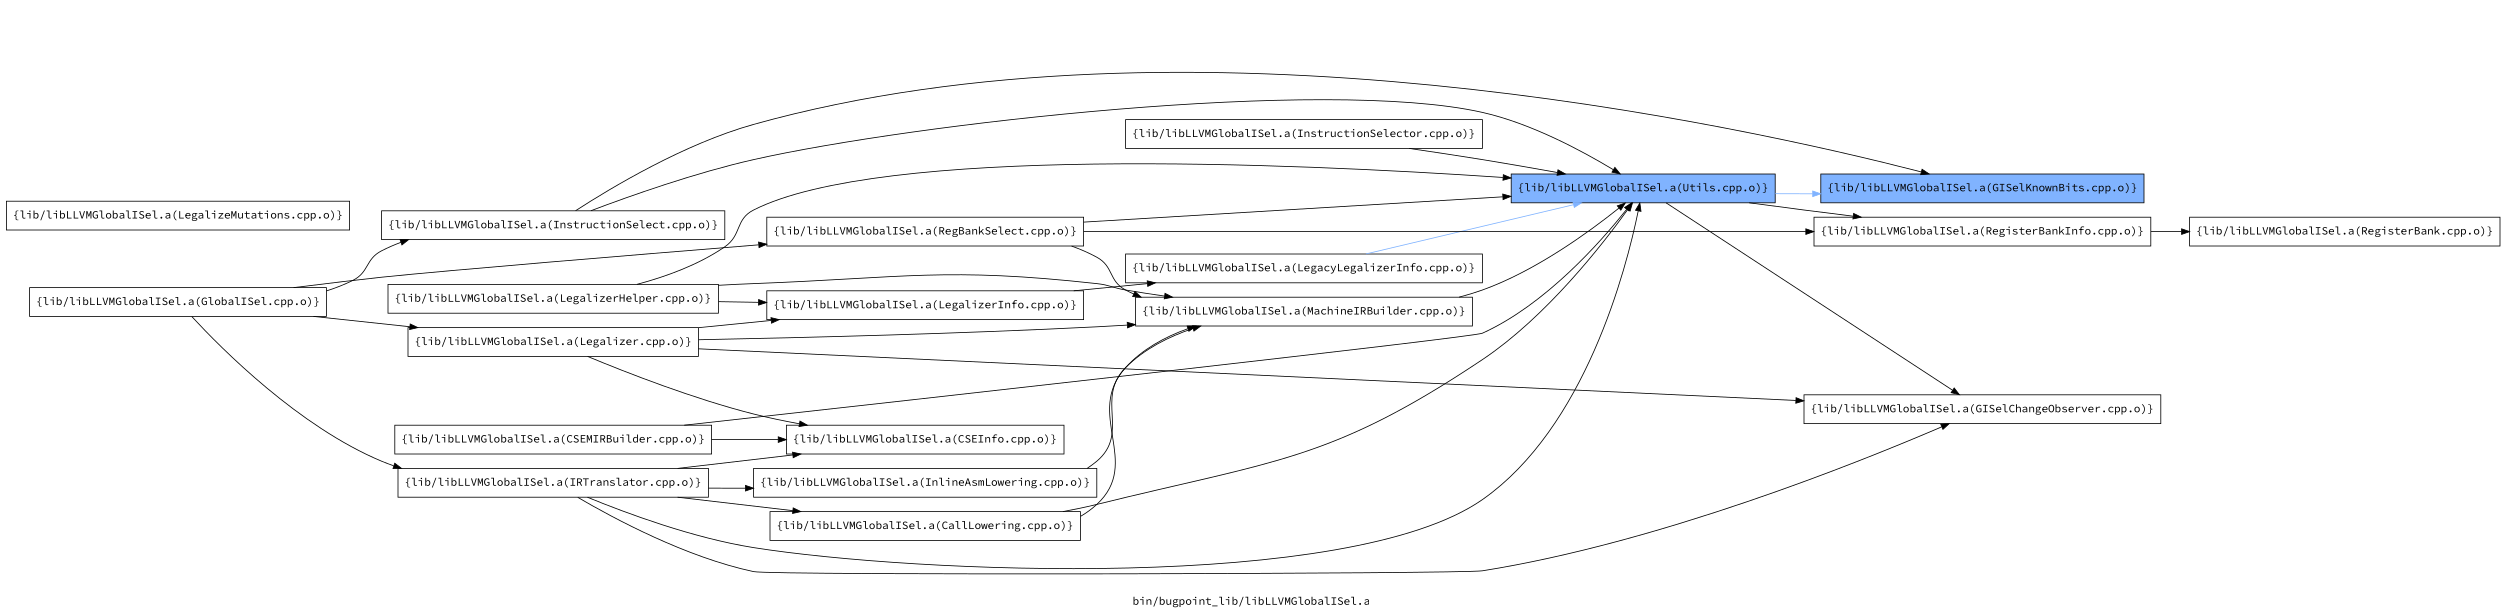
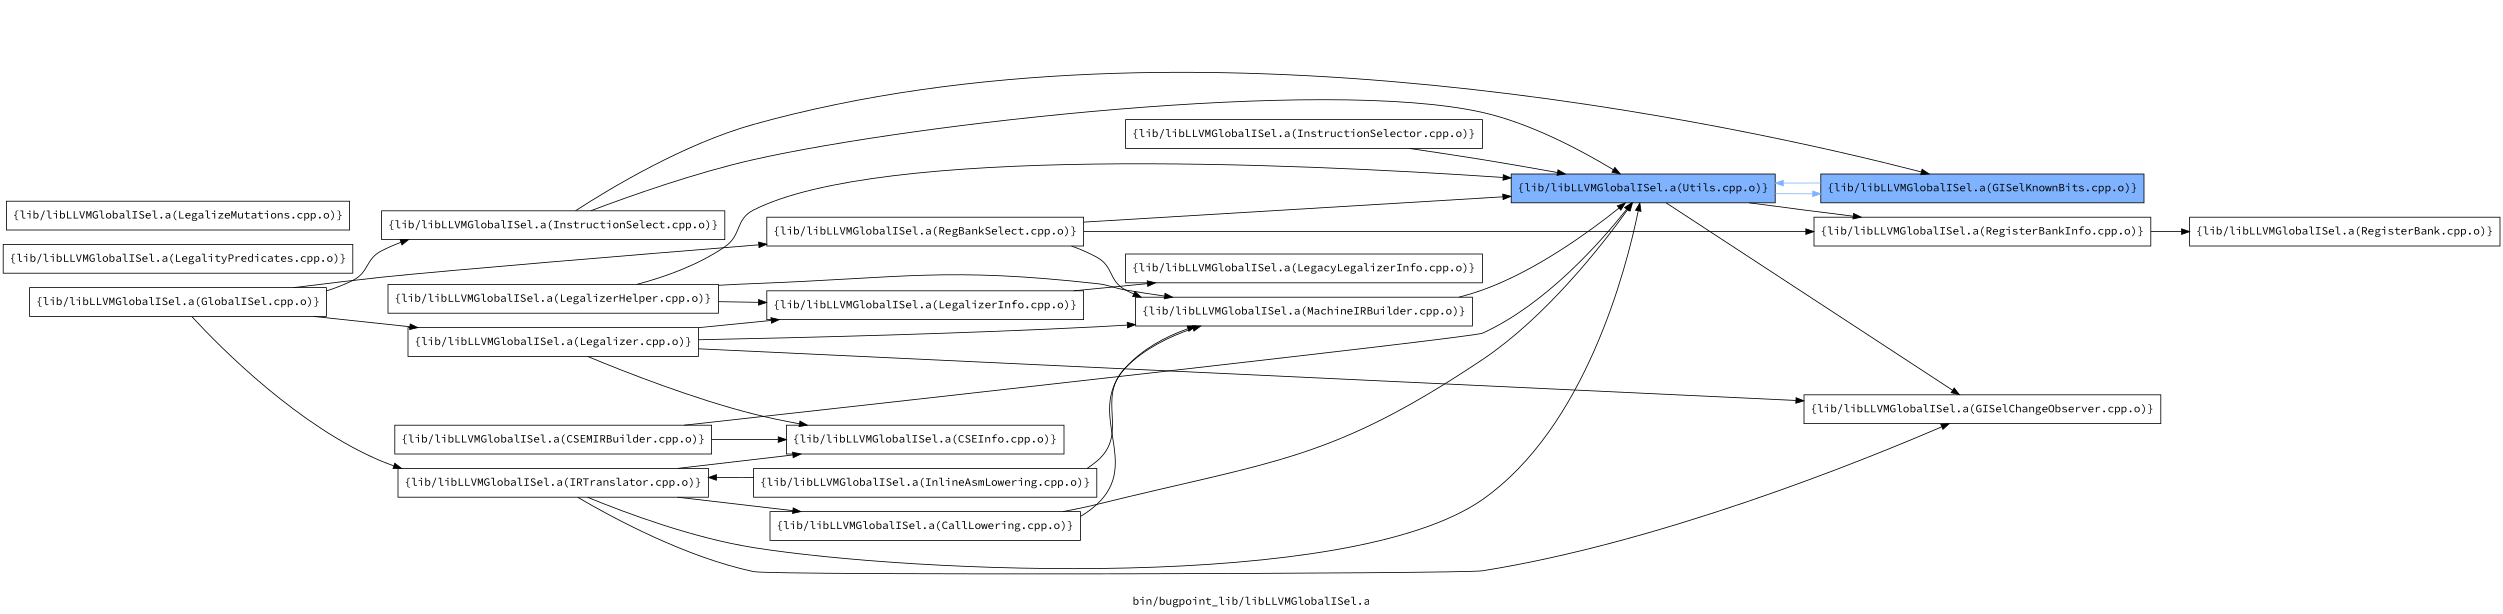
edge "{lib/libLLVMGlobalISel.a(LegacyLegalizerInfo.cpp.o)}" -> "{lib/libLLVMGlobalISel.a(Utils.cpp.o)}": now "{lib/libLLVMGlobalISel.a(GISelKnownBits.cpp.o)}" -> "{lib/libLLVMGlobalISel.a(Utils.cpp.o)}"
node "{lib/libLLVMGlobalISel.a(LegalityPredicates.cpp.o)}": added
edge "{lib/libLLVMGlobalISel.a(IRTranslator.cpp.o)}" -> "{lib/libLLVMGlobalISel.a(InlineAsmLowering.cpp.o)}": reversed
